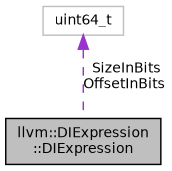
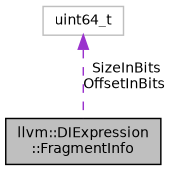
node "llvm::DIExpression ::DIExpression": label "llvm::DIExpression ::DIExpression" -> "llvm::DIExpression ::FragmentInfo"
